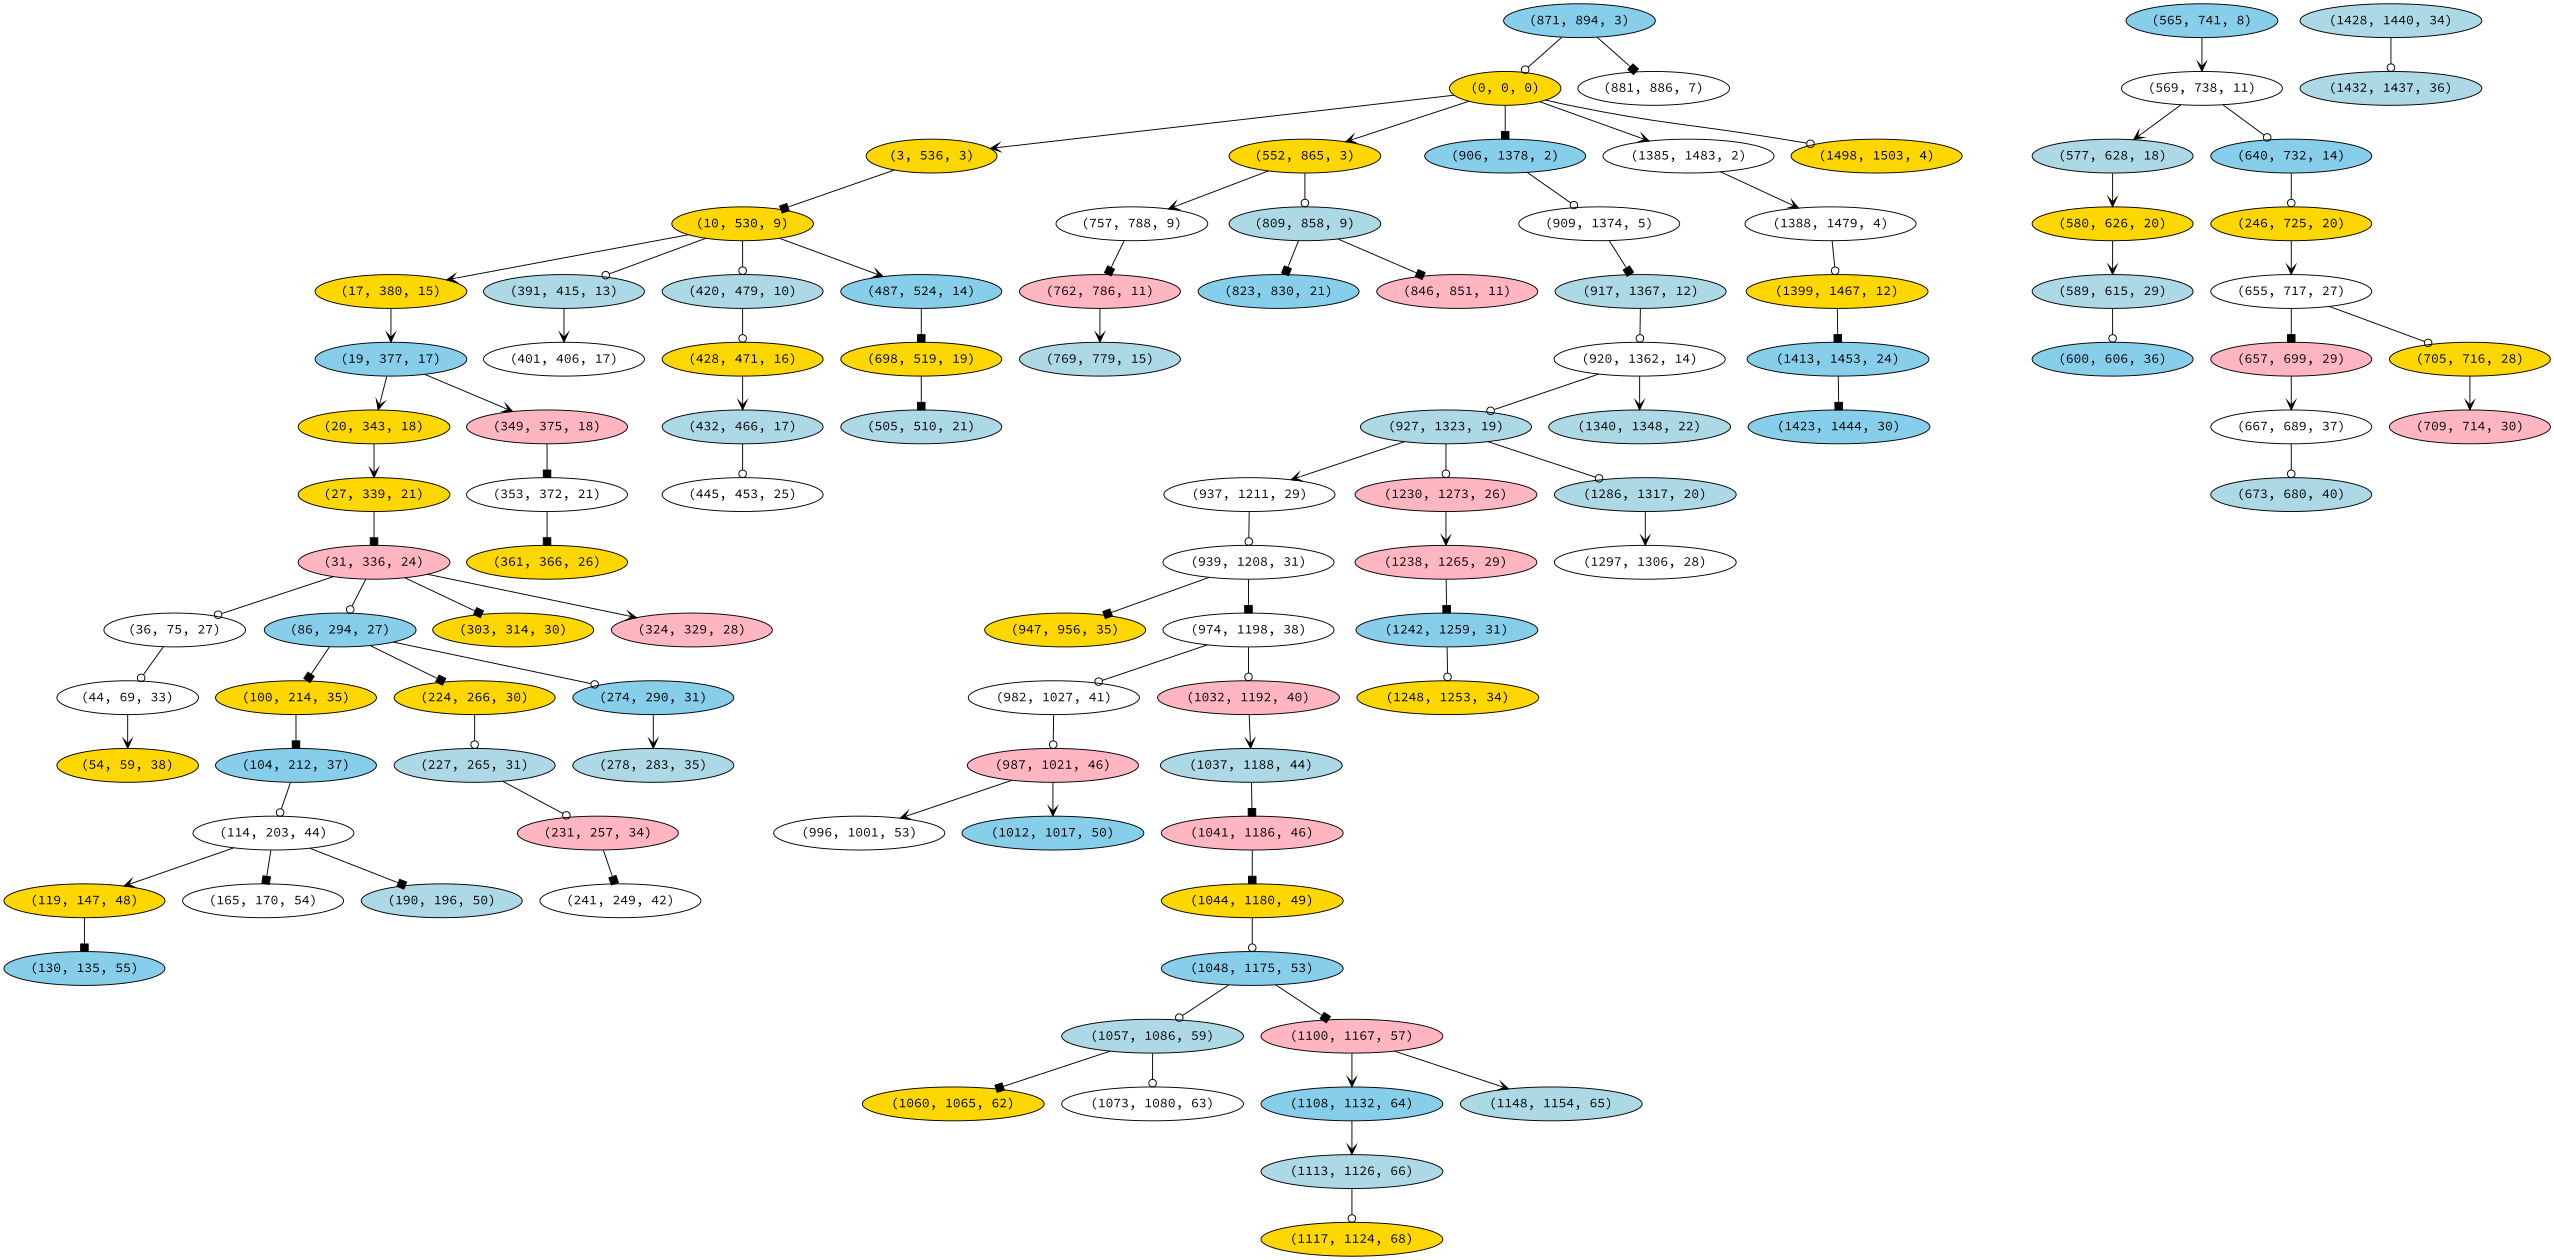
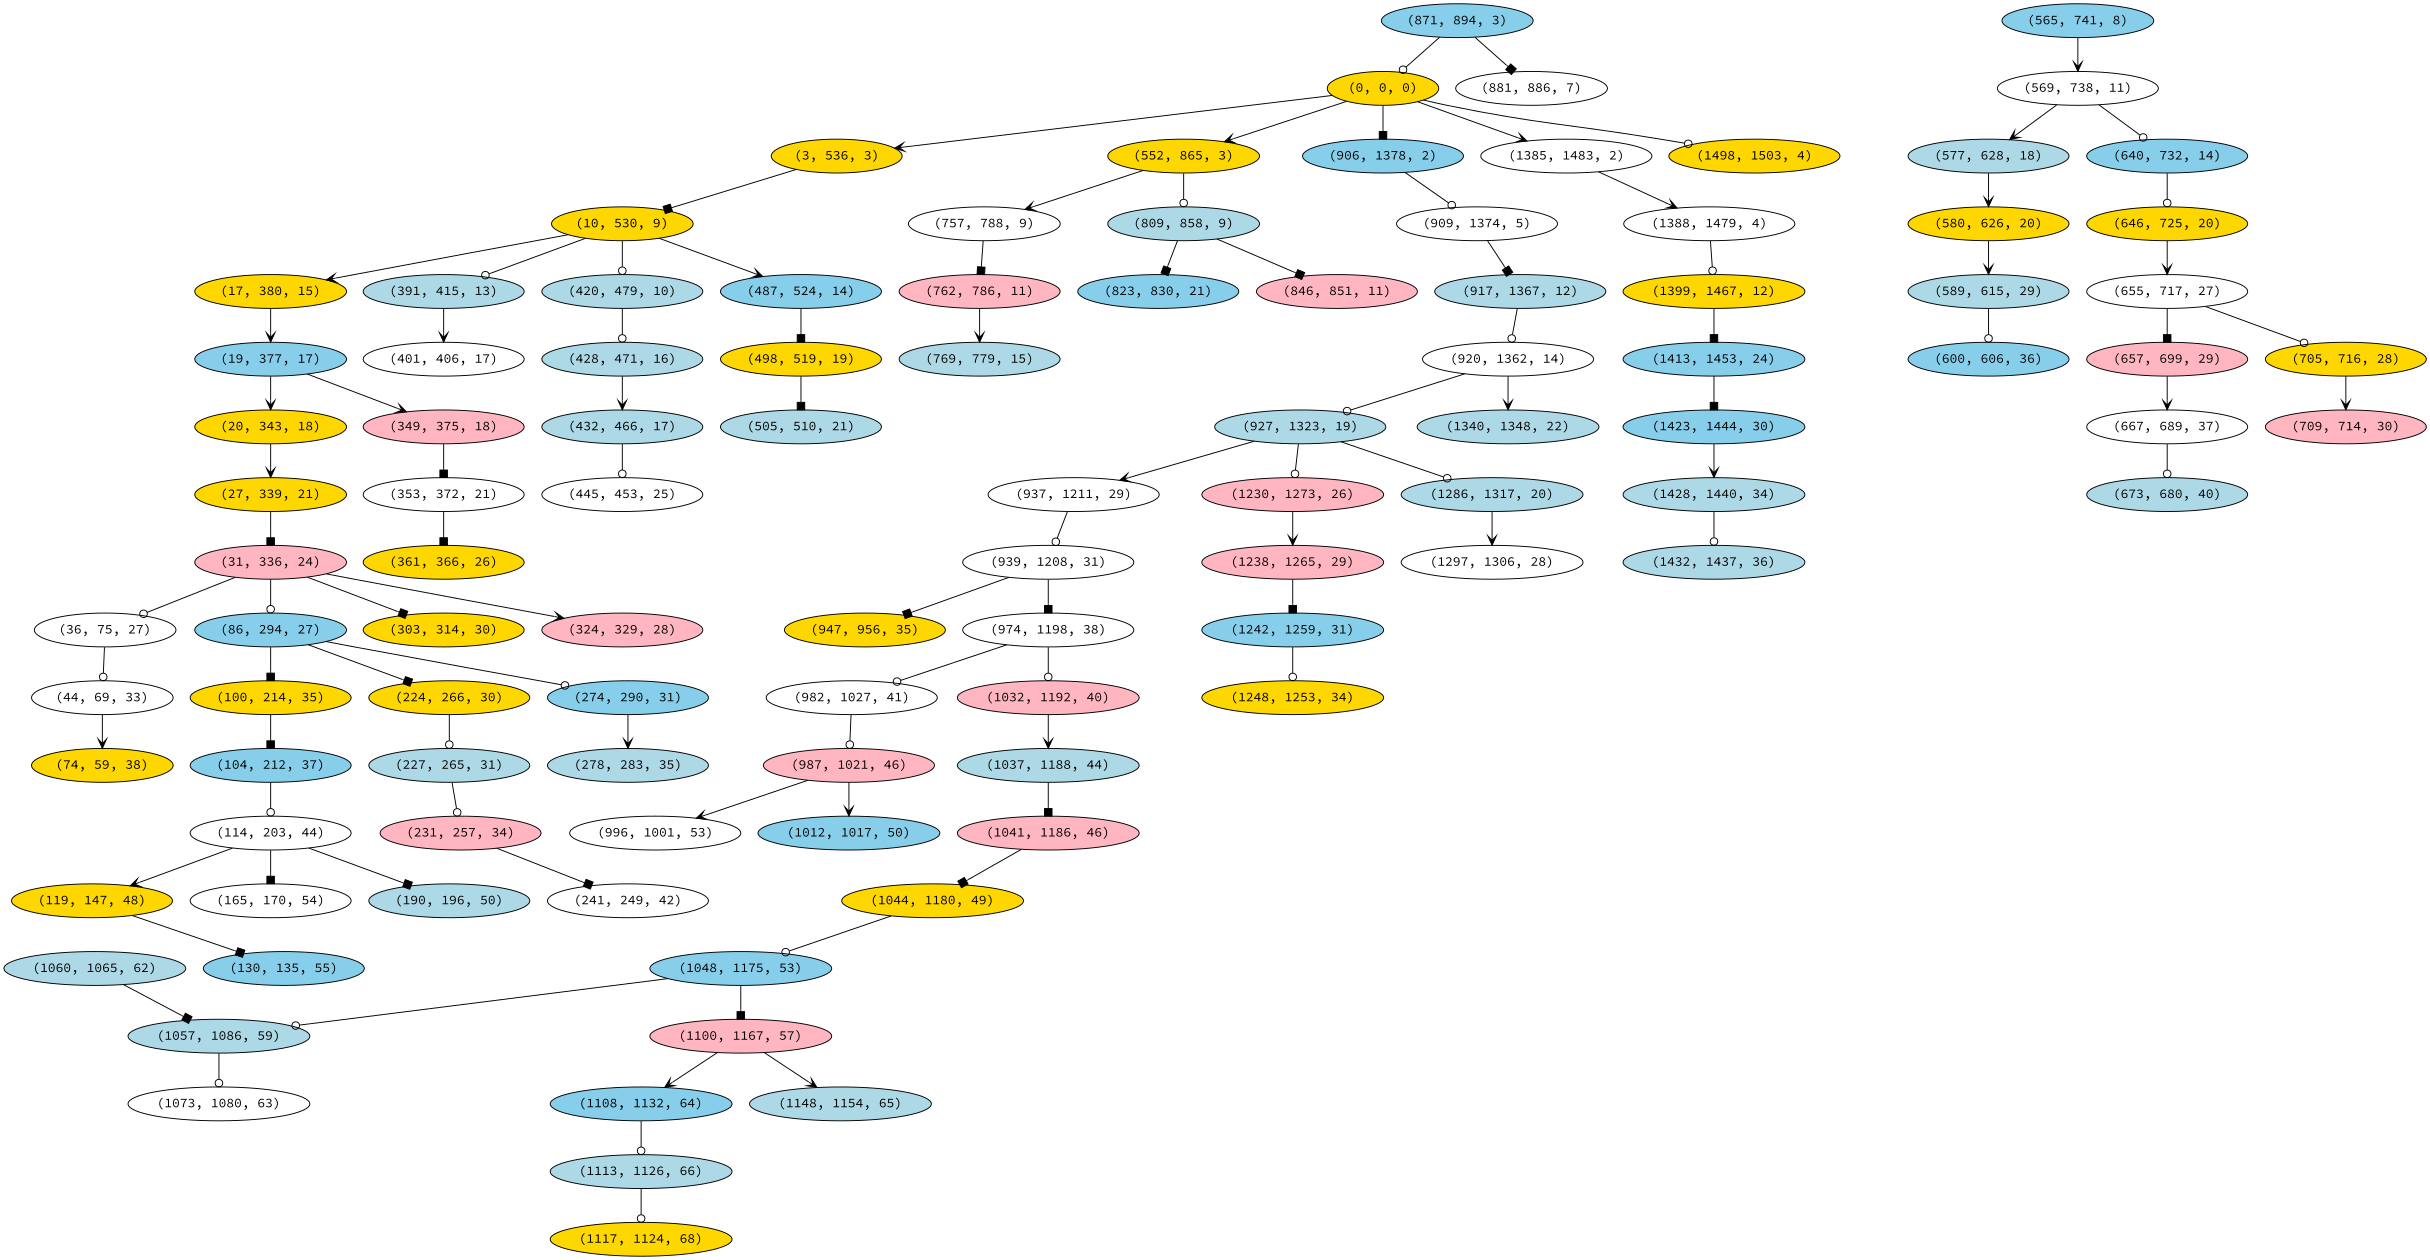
node "(246, 725, 20)": label "(246, 725, 20)" -> "(646, 725, 20)"
node "(428, 471, 16)": fillcolor gold -> lightblue
node "(698, 519, 19)": label "(698, 519, 19)" -> "(498, 519, 19)"
edge "(1423, 1444, 30)" -> "(1428, 1440, 34)": added
node "(54, 59, 38)": label "(54, 59, 38)" -> "(74, 59, 38)"
edge "(1057, 1086, 59)" -> "(1060, 1065, 62)": reversed
node "(1060, 1065, 62)": fillcolor gold -> lightblue
edge "(1108, 1132, 64)" -> "(1113, 1126, 66)": arrowhead vee -> odot
